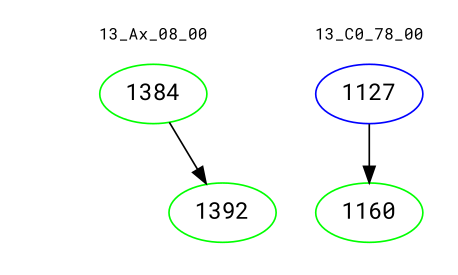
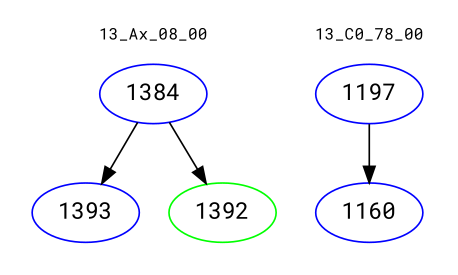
node "1384": color green -> blue
node "1127": label "1127" -> "1197"
node "1393": added
node "1160": color green -> blue
